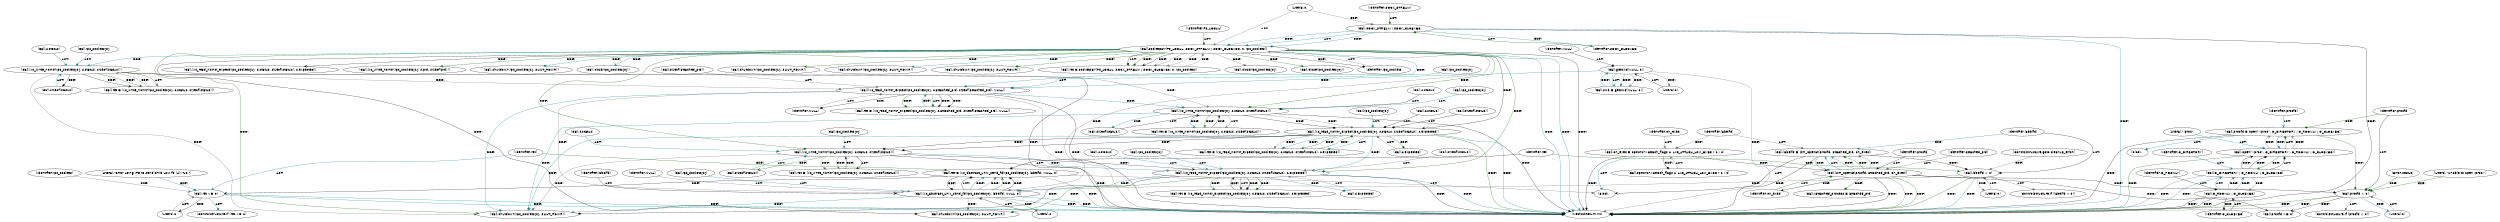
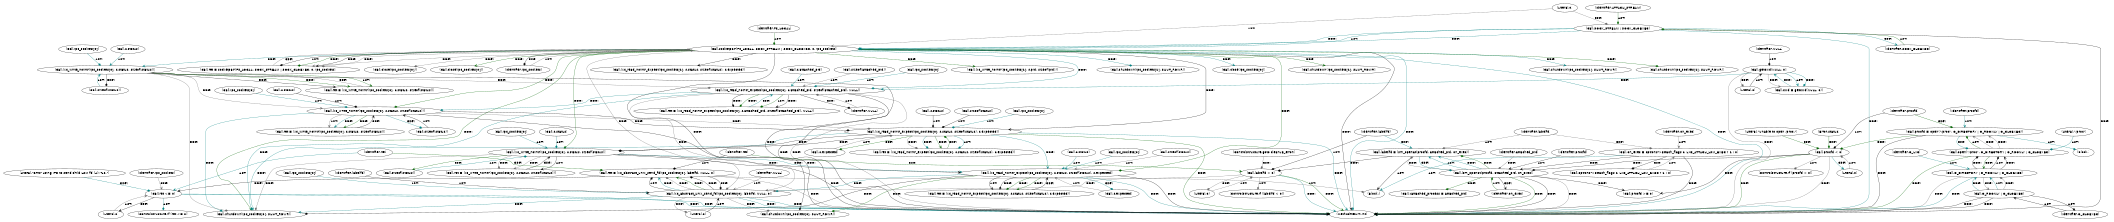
node "(Identifier,SOCK_STREAM)": label "(Identifier,SOCK_STREAM)" -> "(Identifier,ATTACH_STREAM)"
node "(Call,&attached_pid)": added
edge "(Call,cwd = getcwd(NULL, 0))" -> "(Call,getcwd(NULL, 0))": label "DDG: " -> "CFG: "
node "(Identifier,O_DIRECTORY)": label "(Identifier,O_DIRECTORY)" -> "(Identifier,O_LXC)"
edge "(Identifier,attached_pid)" -> "(Call,lsm_openat(procfd, attached_pid, on_exec))": label "AST: " -> "DDG: "
node "(Identifier,O_RDONLY)": removed
edge "(Call,lsm_openat(procfd, attached_pid, on_exec))" -> "(Call,procfd < 0)": reversed
edge "(Call,O_RDONLY | O_CLOEXEC)" -> "(Identifier,O_CLOEXEC)": label "CFG: " -> "AST: "
edge "(Call,labelfd = lsm_openat(procfd, attached_pid, on_exec))" -> "(MethodReturn,int)": removed, label "DDG:"
